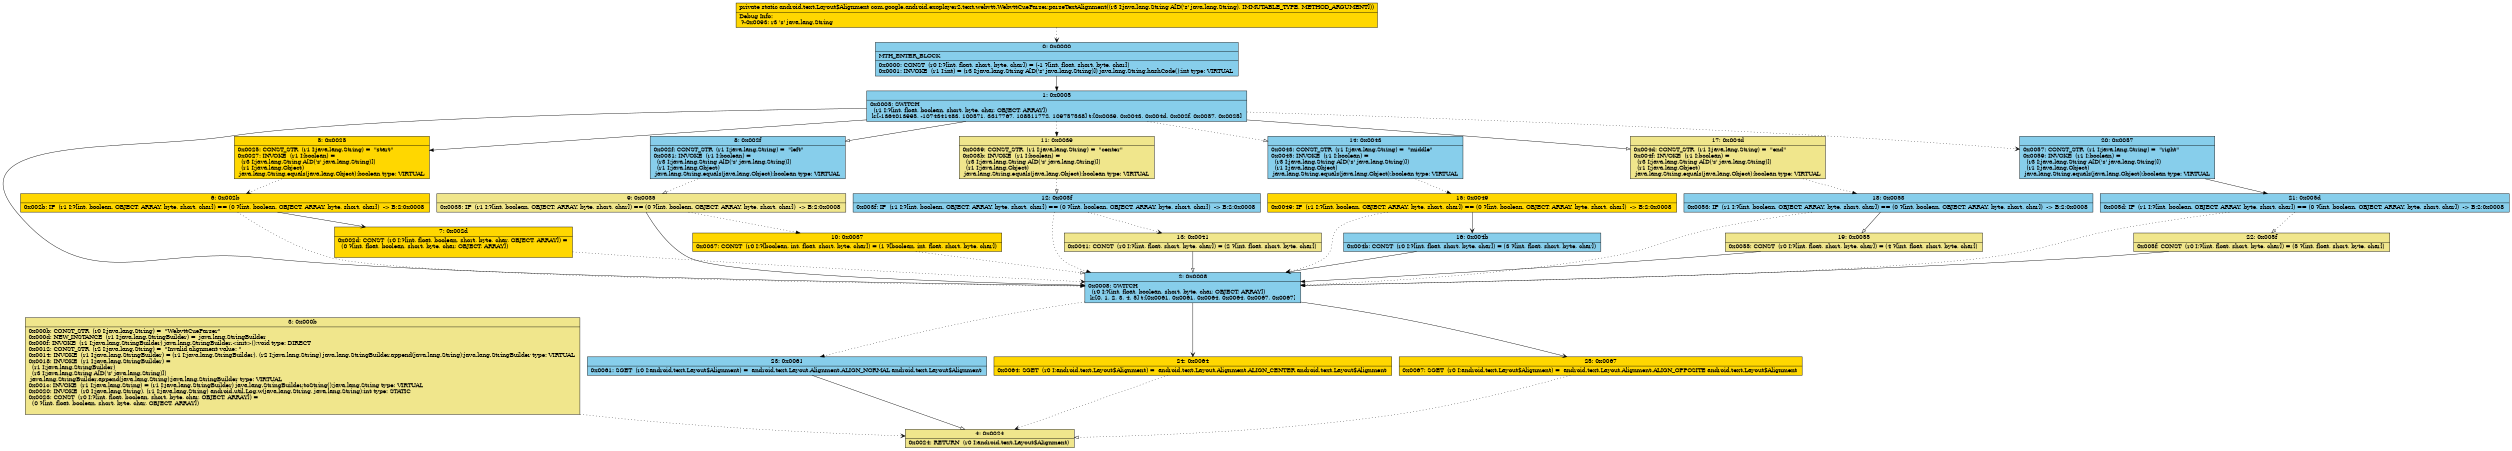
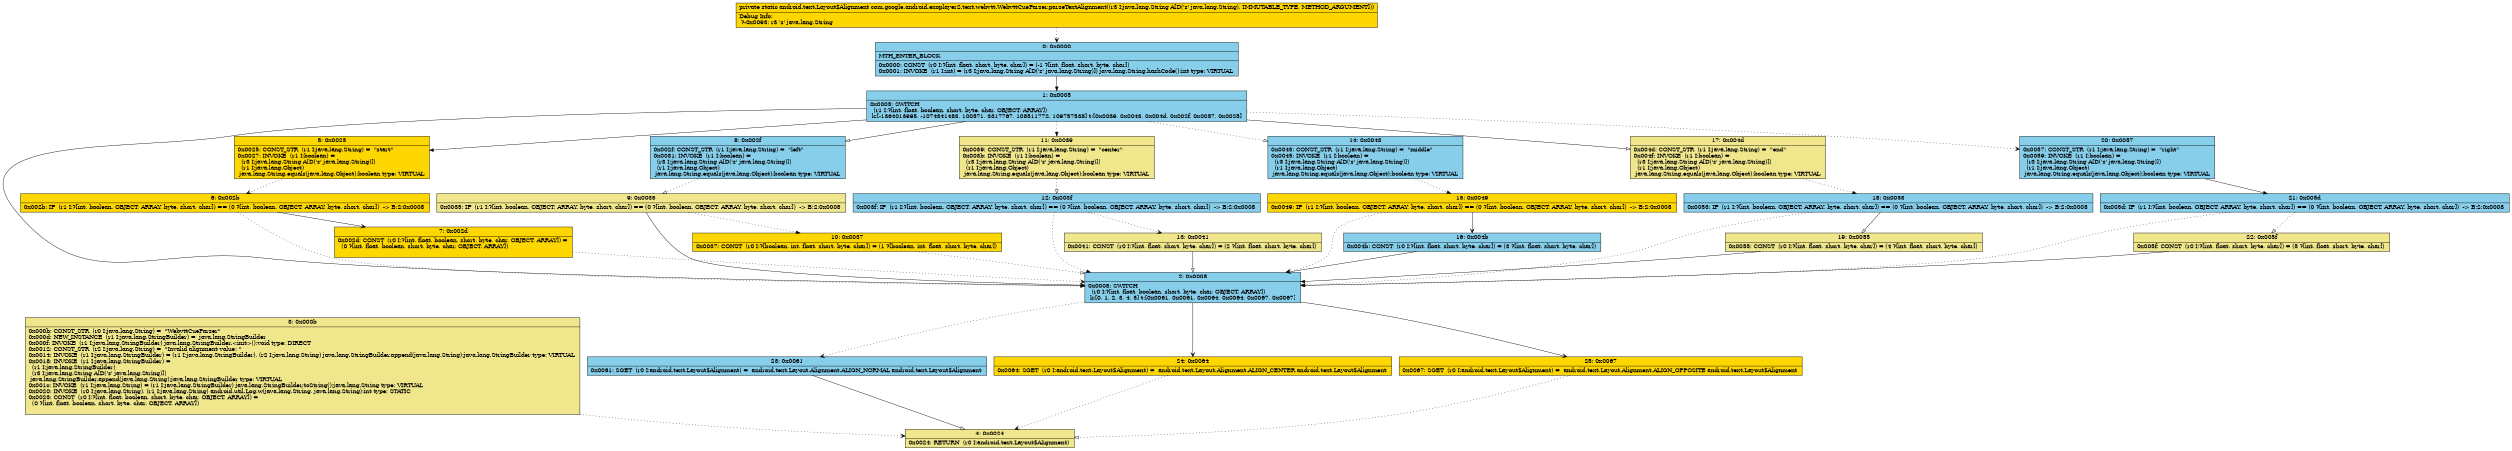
edge "2: 0x0008" -> "23: 0x0061": arrowhead normal -> vee
